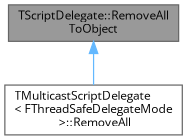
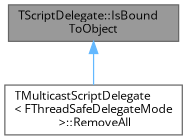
node "TScriptDelegate::RemoveAll ToObject": label "TScriptDelegate::RemoveAll ToObject" -> "TScriptDelegate::IsBound ToObject"
